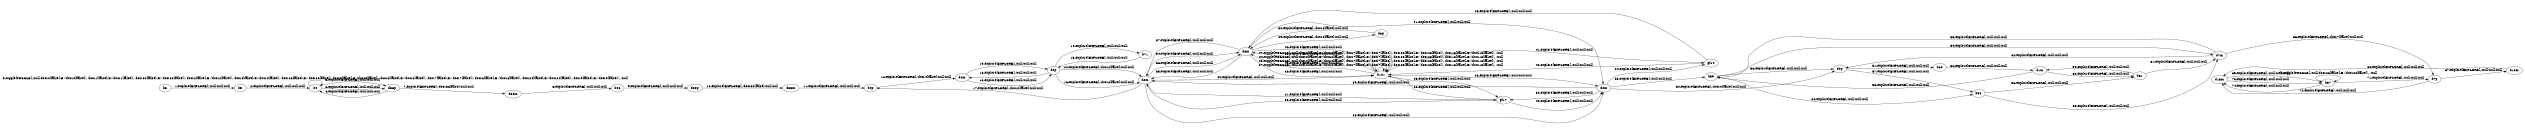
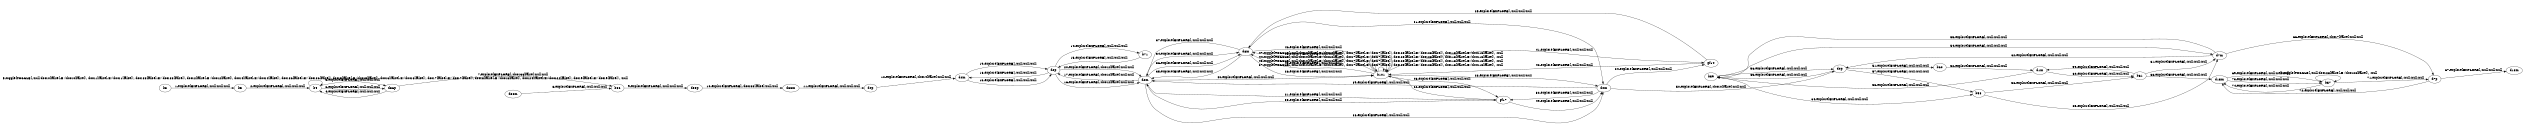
node "d8p": removed
edge "d13m" -> "d15m": now "b61" -> "d15m"
edge "d0m" -> "b59": now "d0p" -> "b59"
edge "d36p" -> "d36m": now "d36p" -> "b86"
edge "d2m" -> "d4p": now "d2m" -> "d2p"
